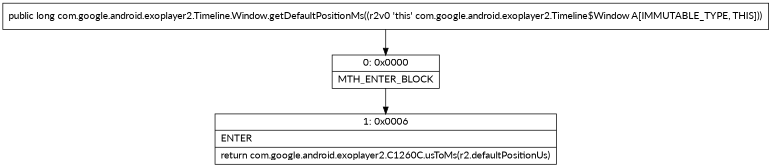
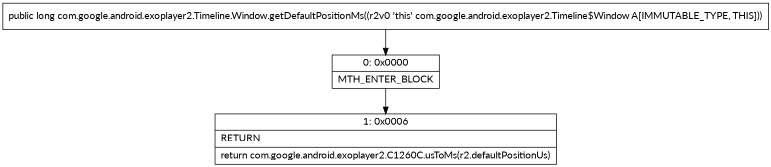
node "1: 0x0006": text "ENTER" -> "RETURN"
